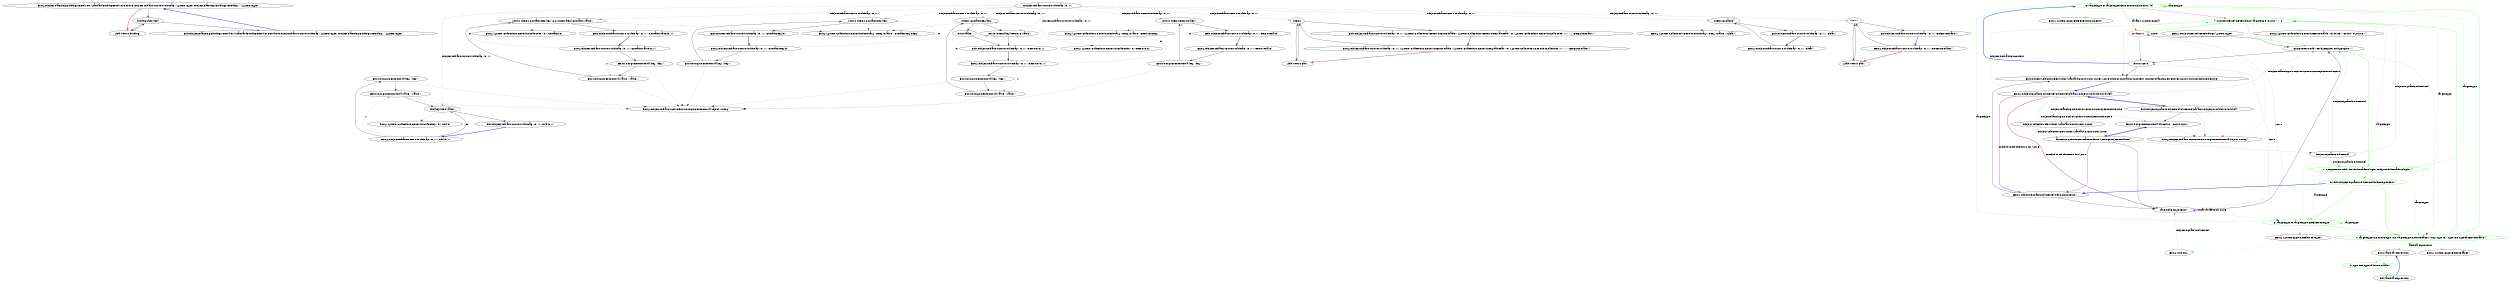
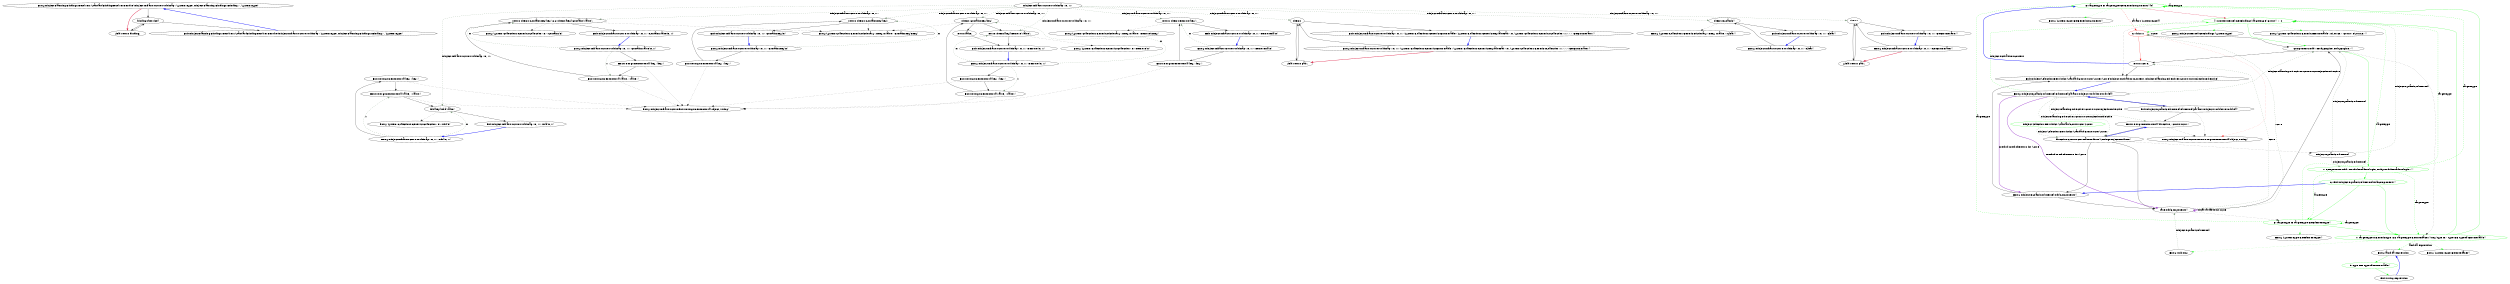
node "Ninject.Selection.Heuristics.StandardConstructorScorer": color black -> green
edge "Entry Ninject.Infrastructure.Multimap<K, V>.Add(K, V)" -> "this[key].Add(value)": style bold -> dashed
node "Exit lambda expression": label "Exit lambda expression" -> "Exit string expression"
